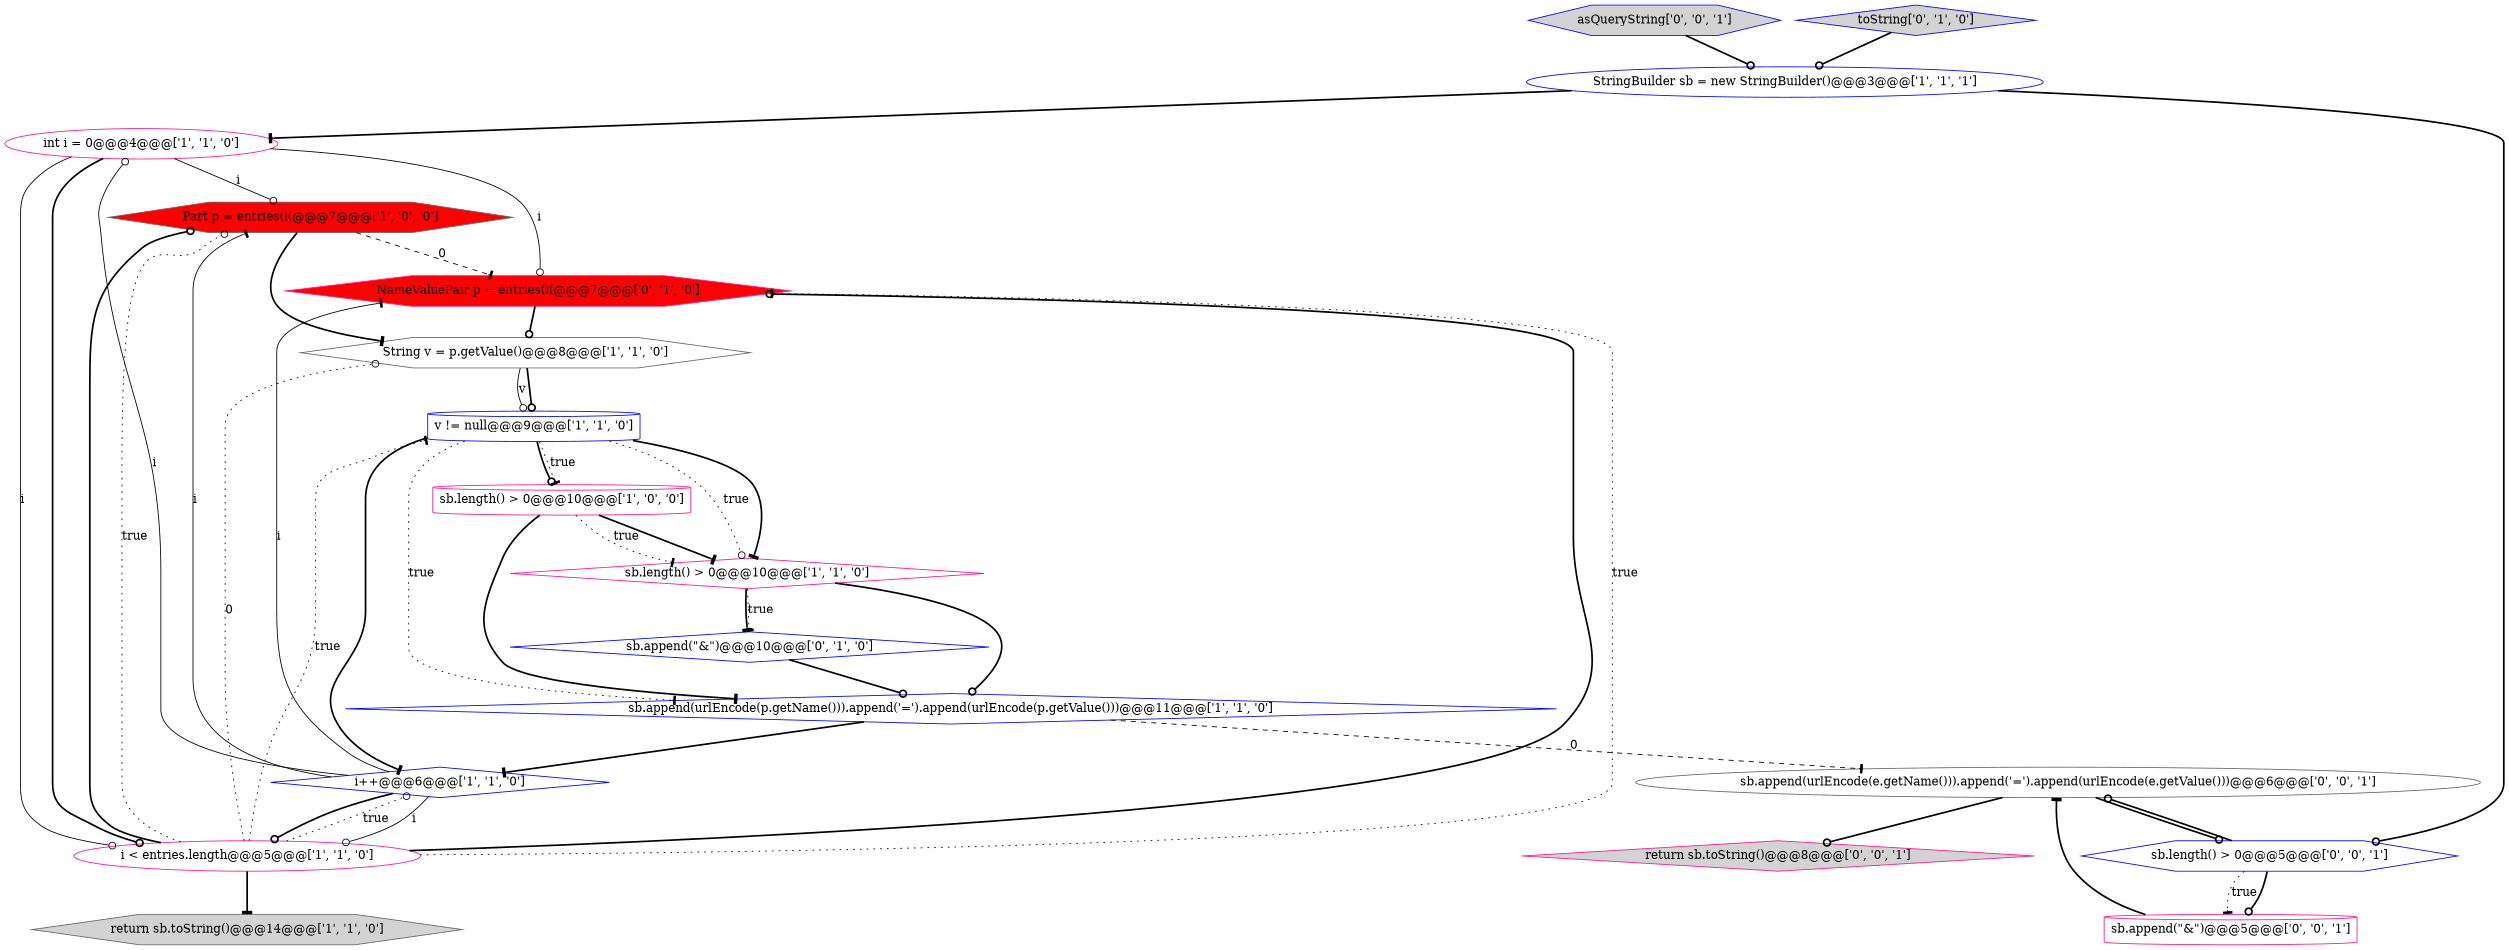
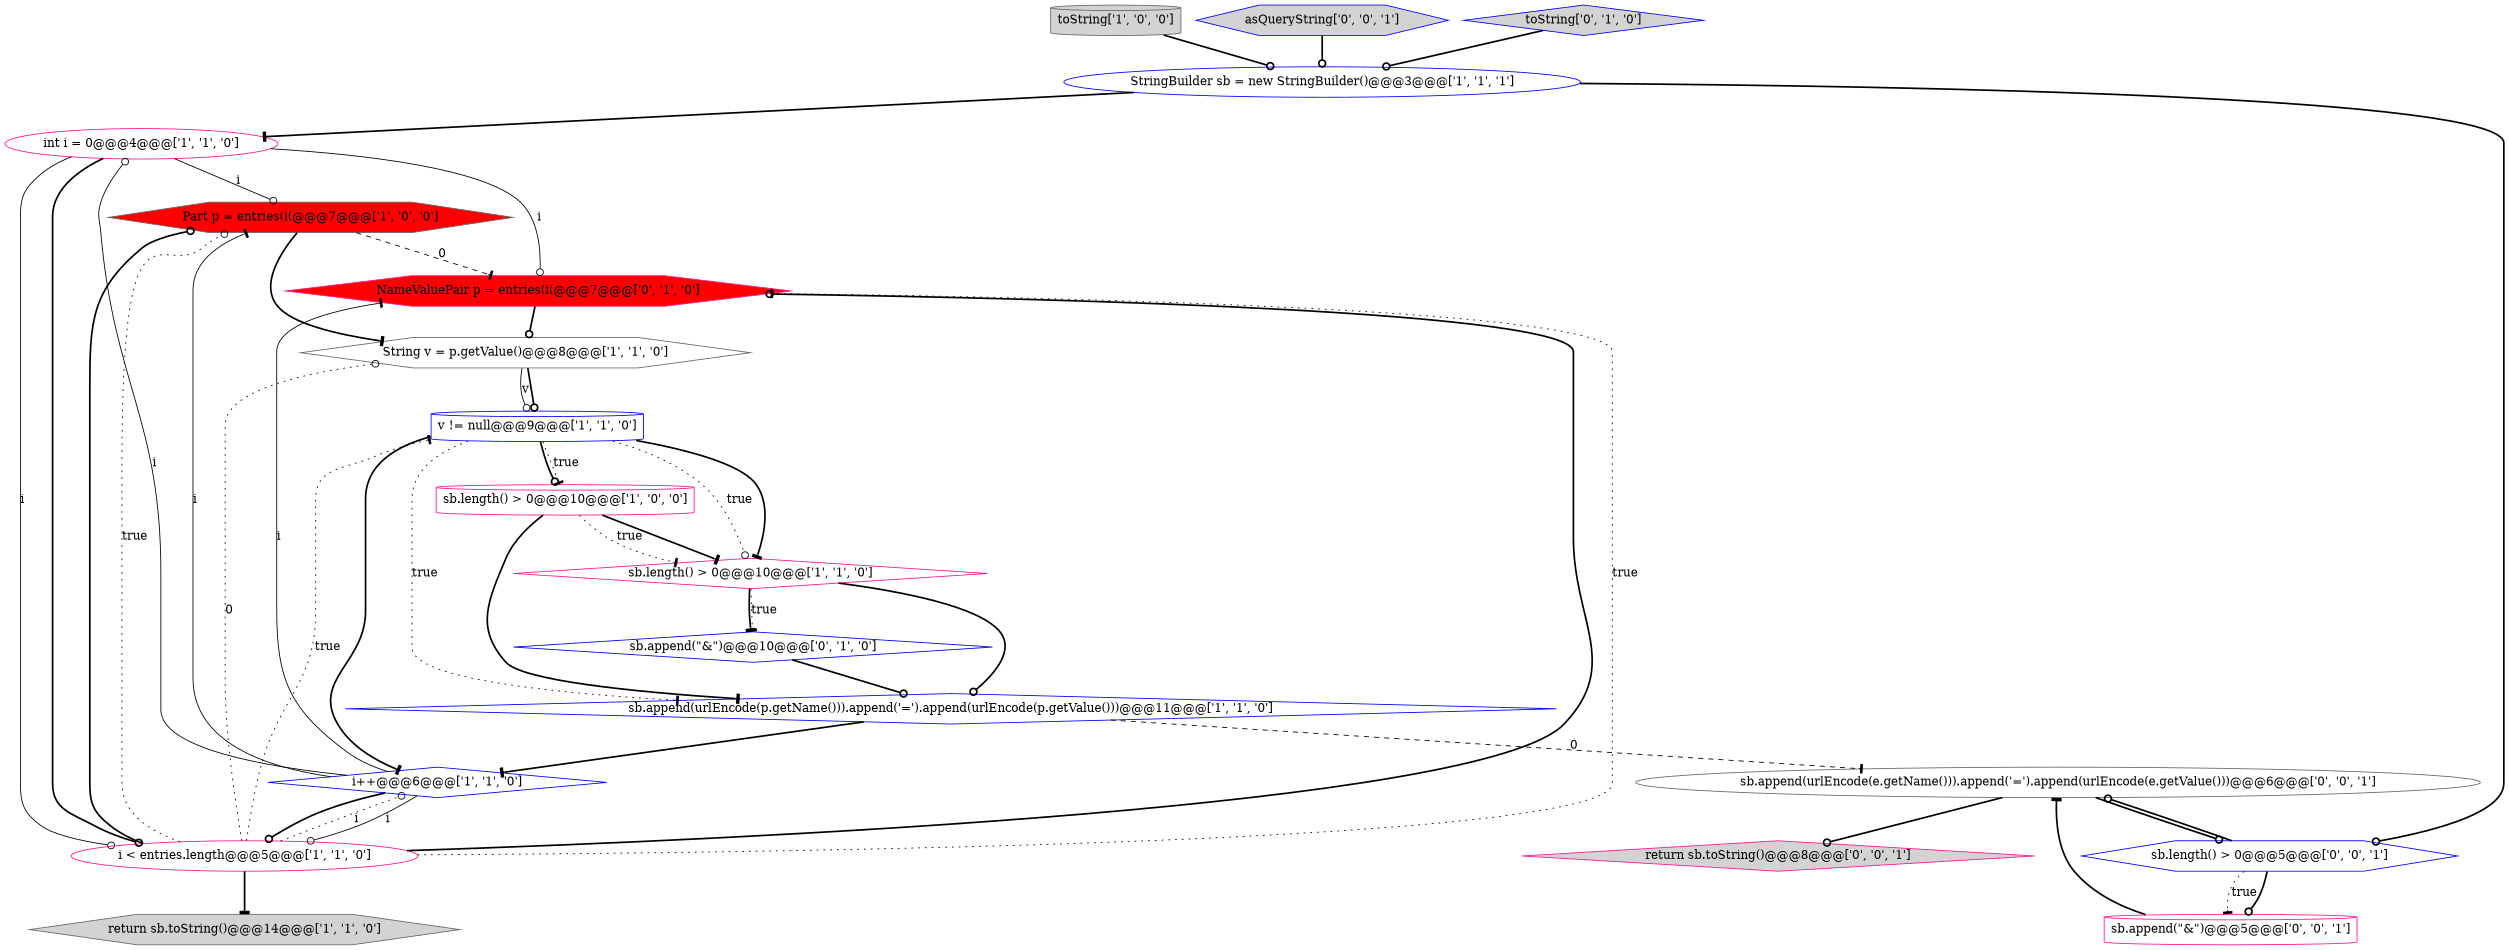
node "toString['1', '0', '0']": added
edge "i < entries.length@@@5@@@['1', '1', '0']" -> "i++@@@6@@@['1', '1', '0']": label "true" -> "i"
